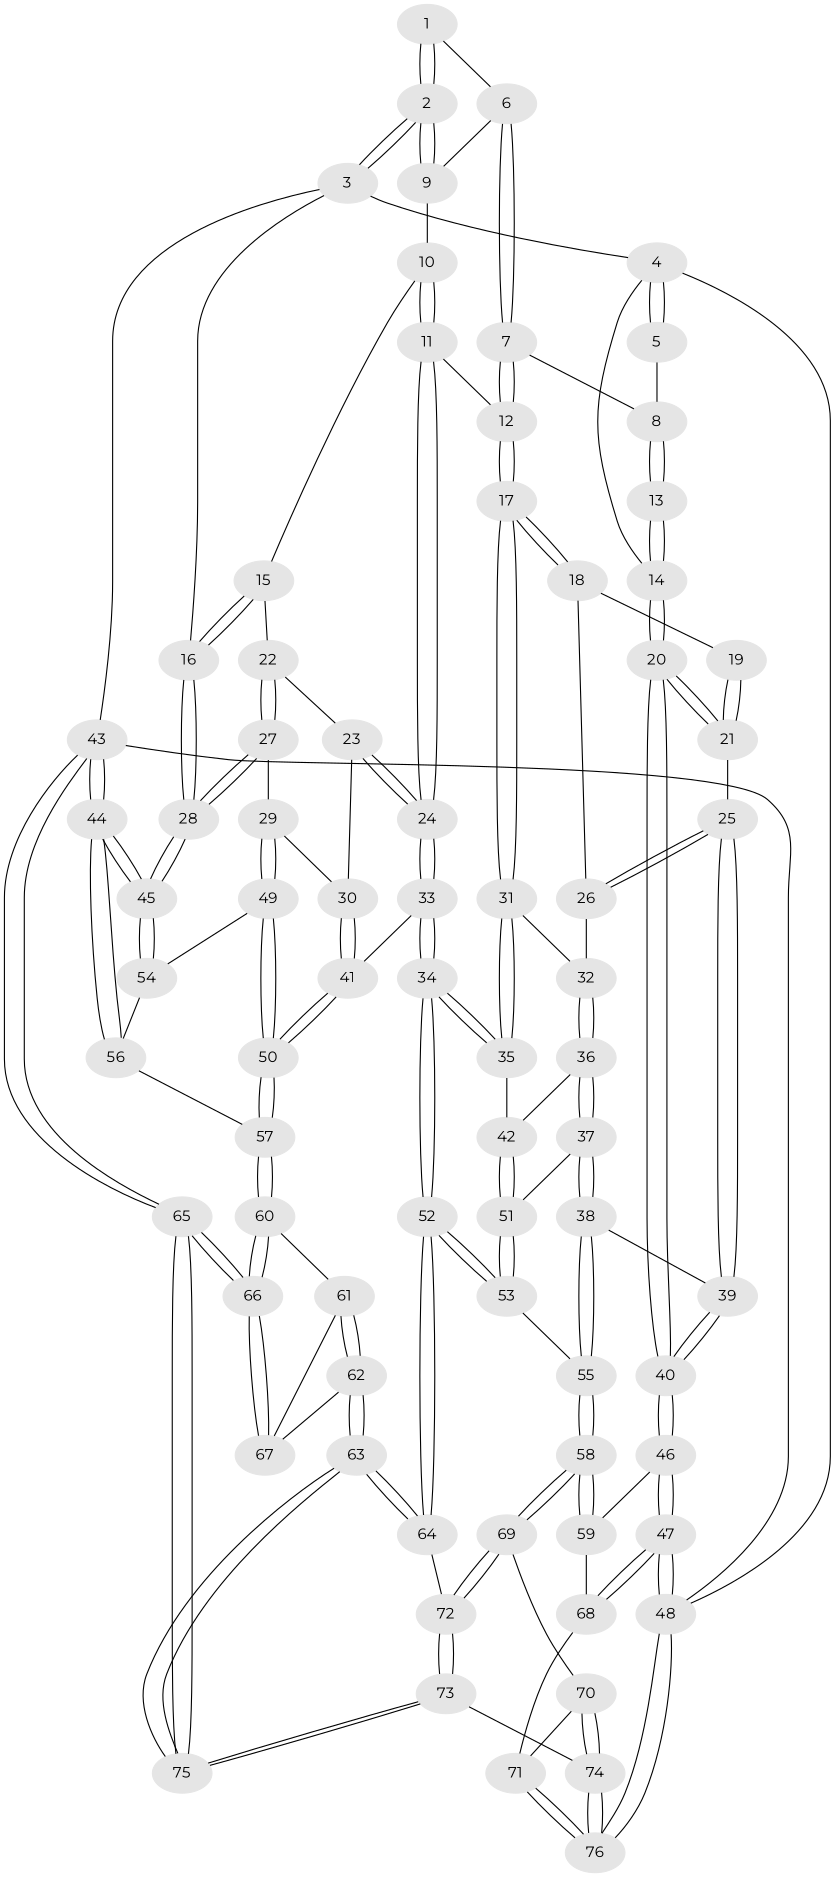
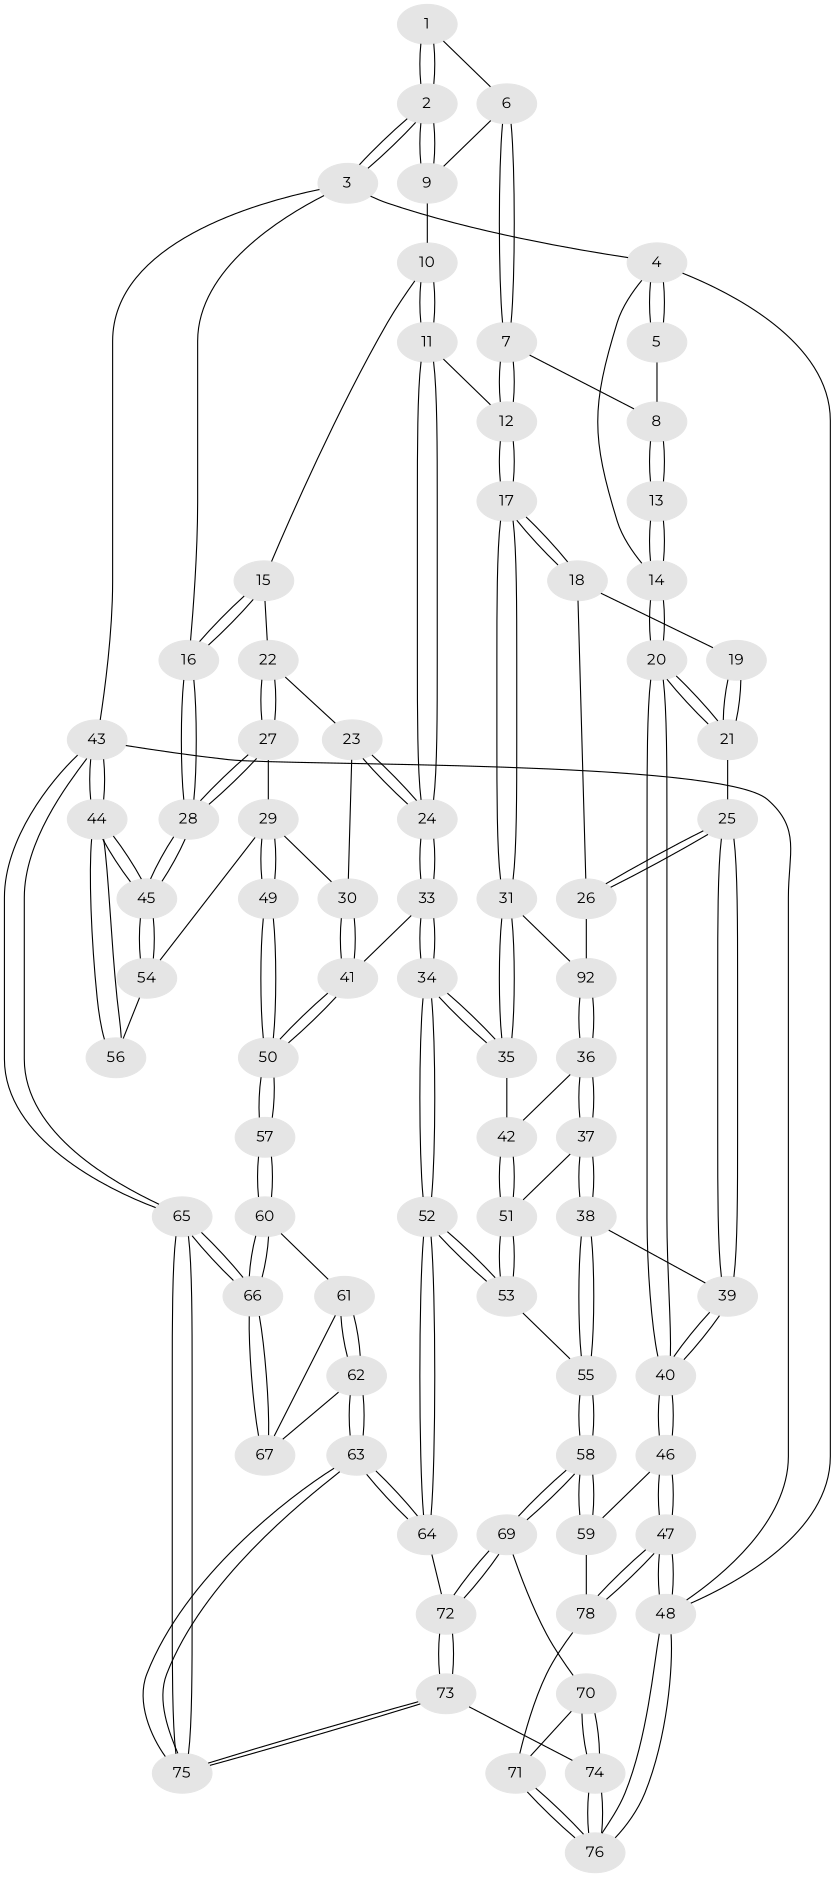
edge "49" -- "54": now "29" -- "54"
node "32": label "32" -> "92"
edge "56" -- "57": removed
node "68": label "68" -> "78"
